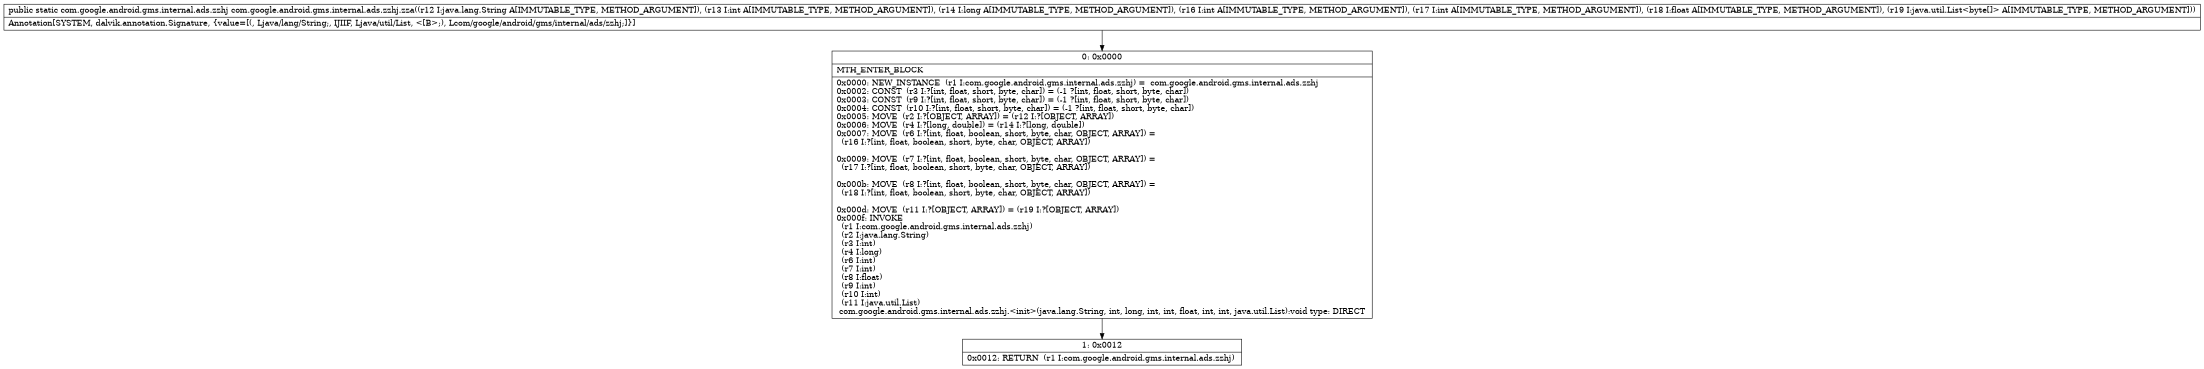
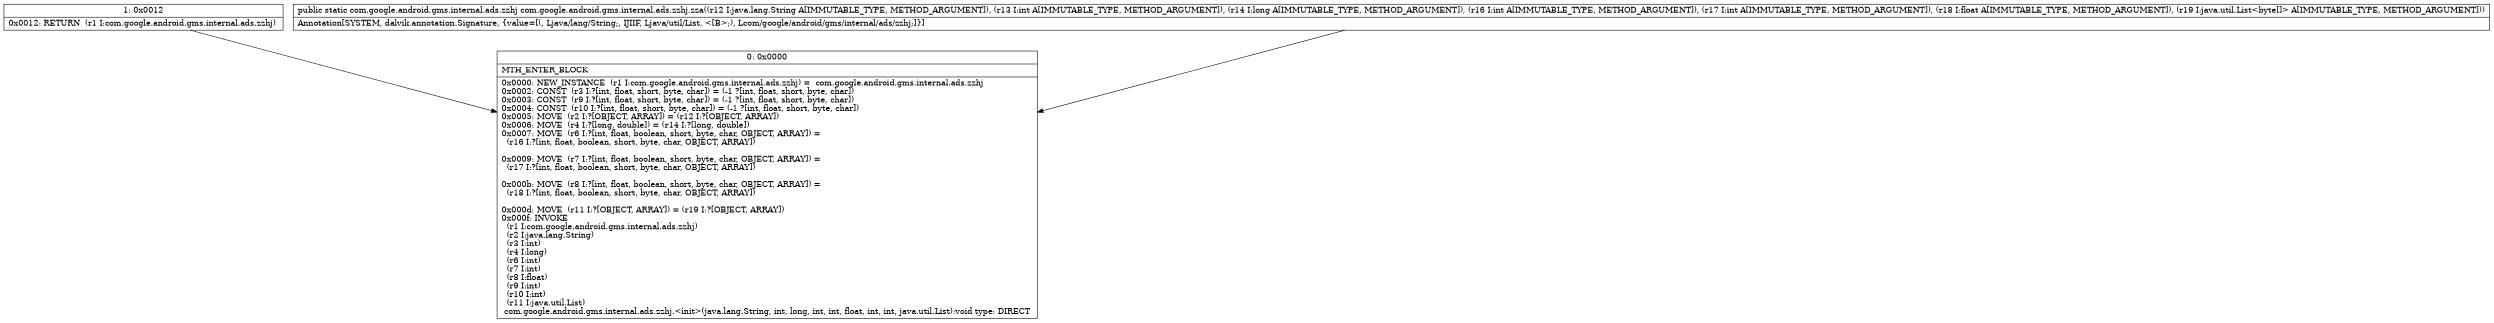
edge "0: 0x0000" -> "1: 0x0012": reversed
